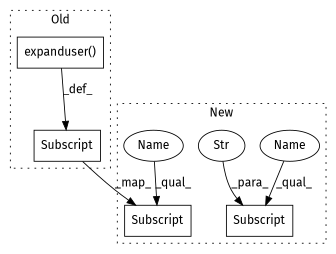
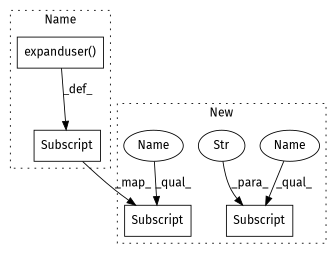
cluster "Old": label "Old" -> "Name"
